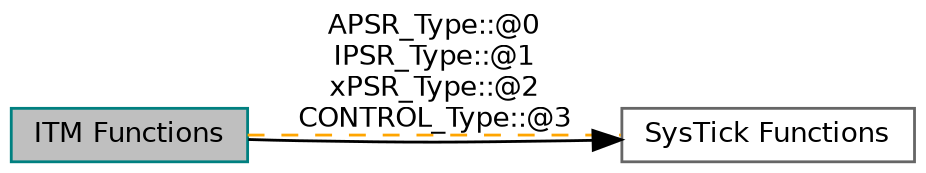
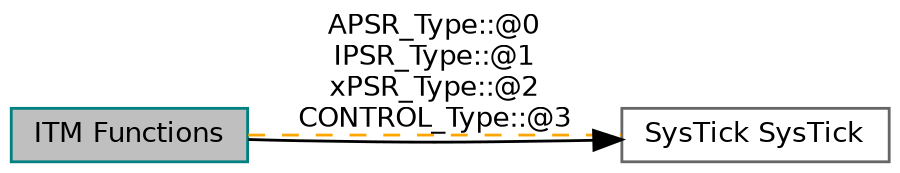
node "SysTick Functions": label "SysTick Functions" -> "SysTick SysTick"
